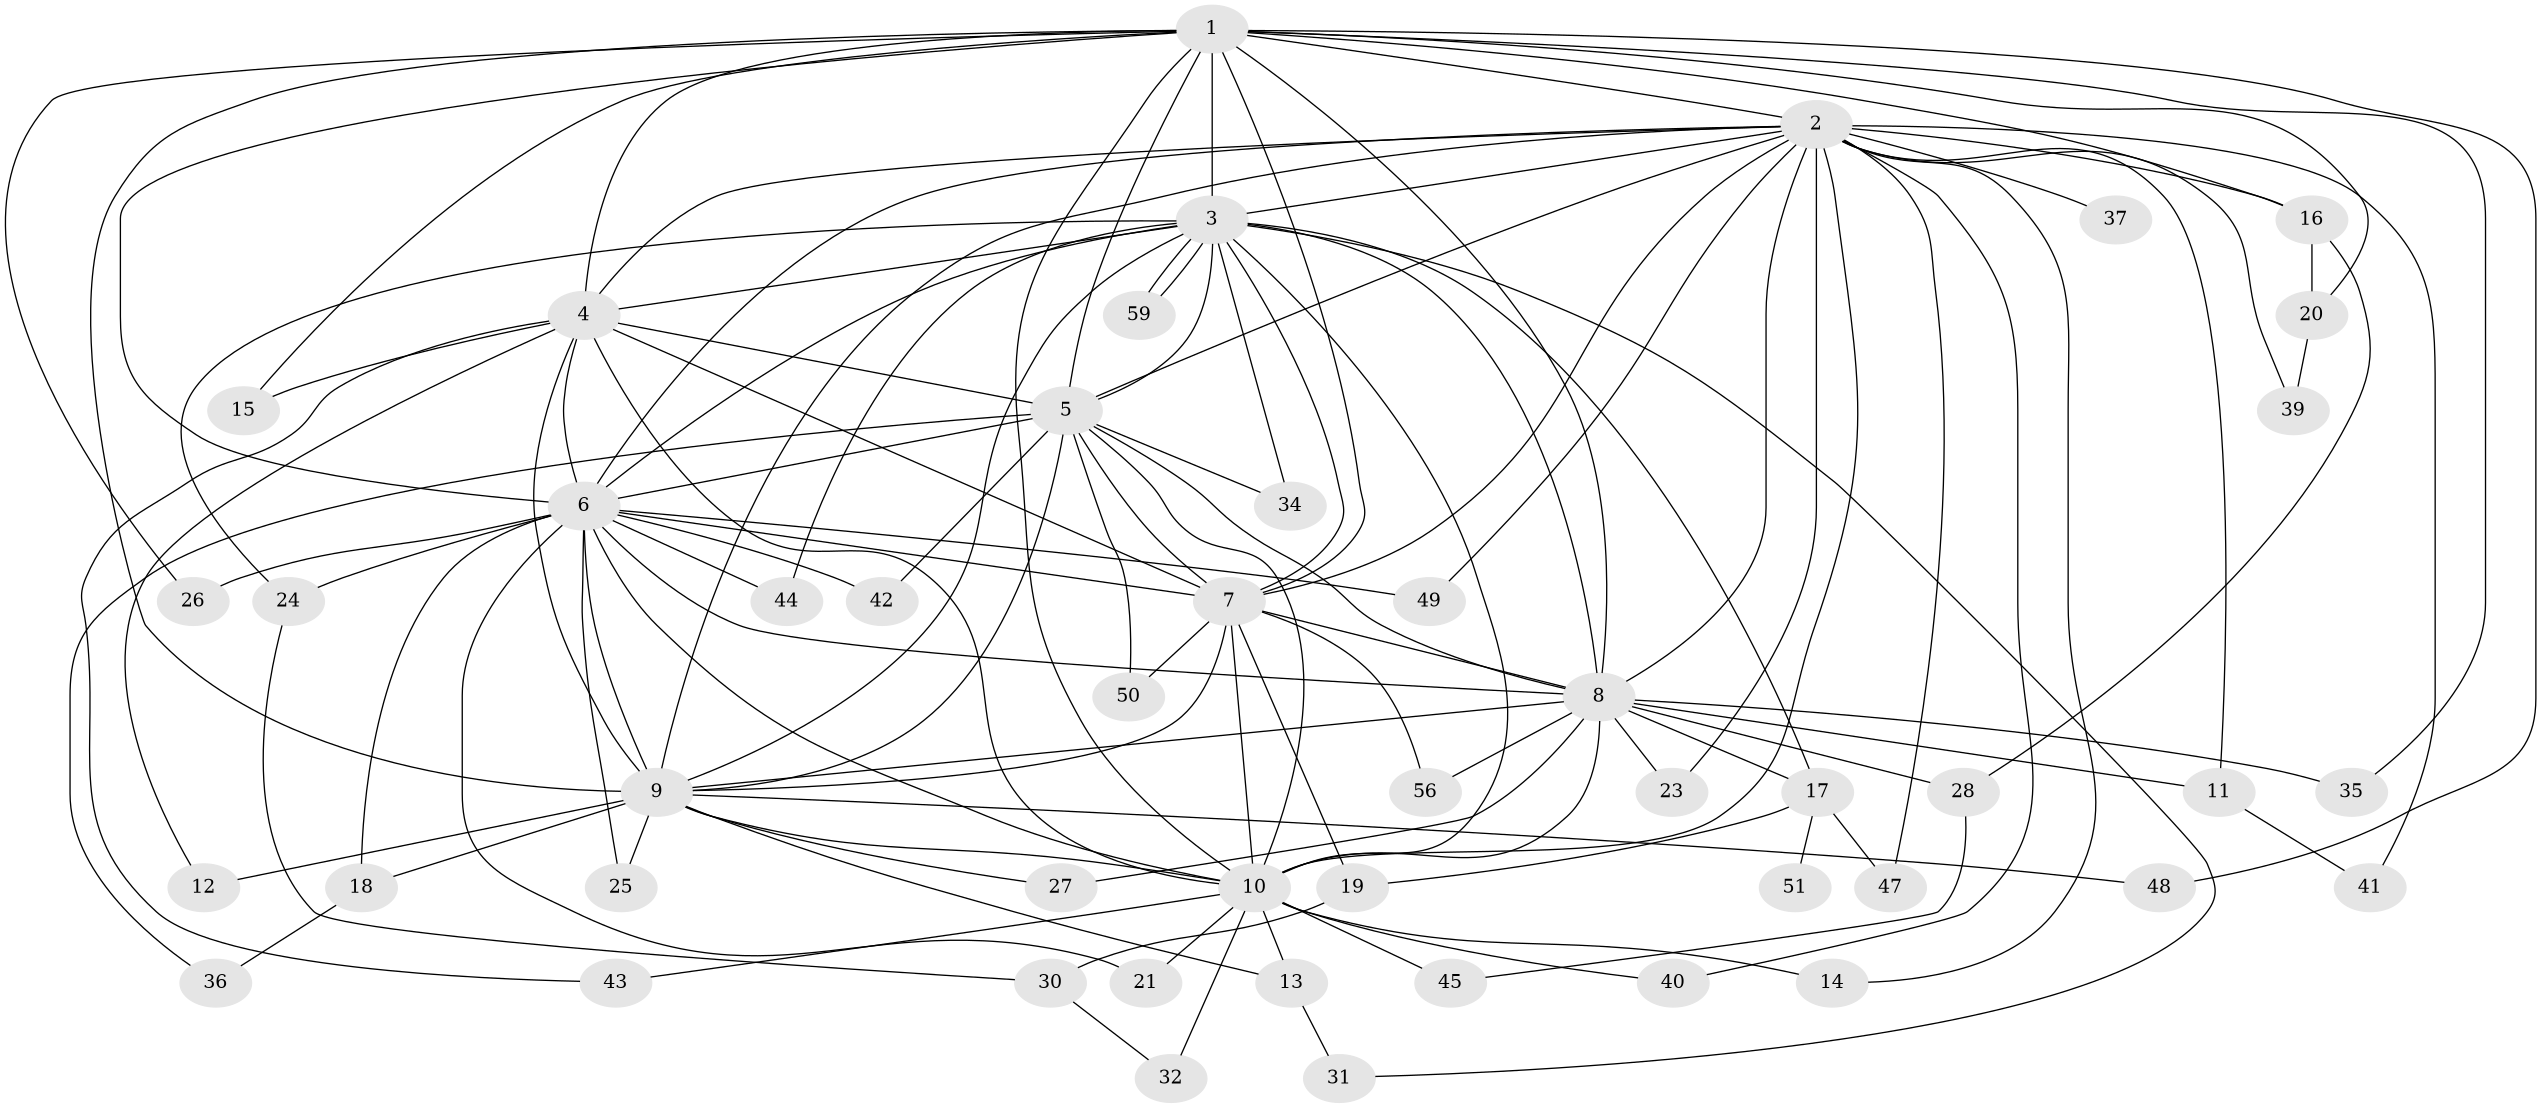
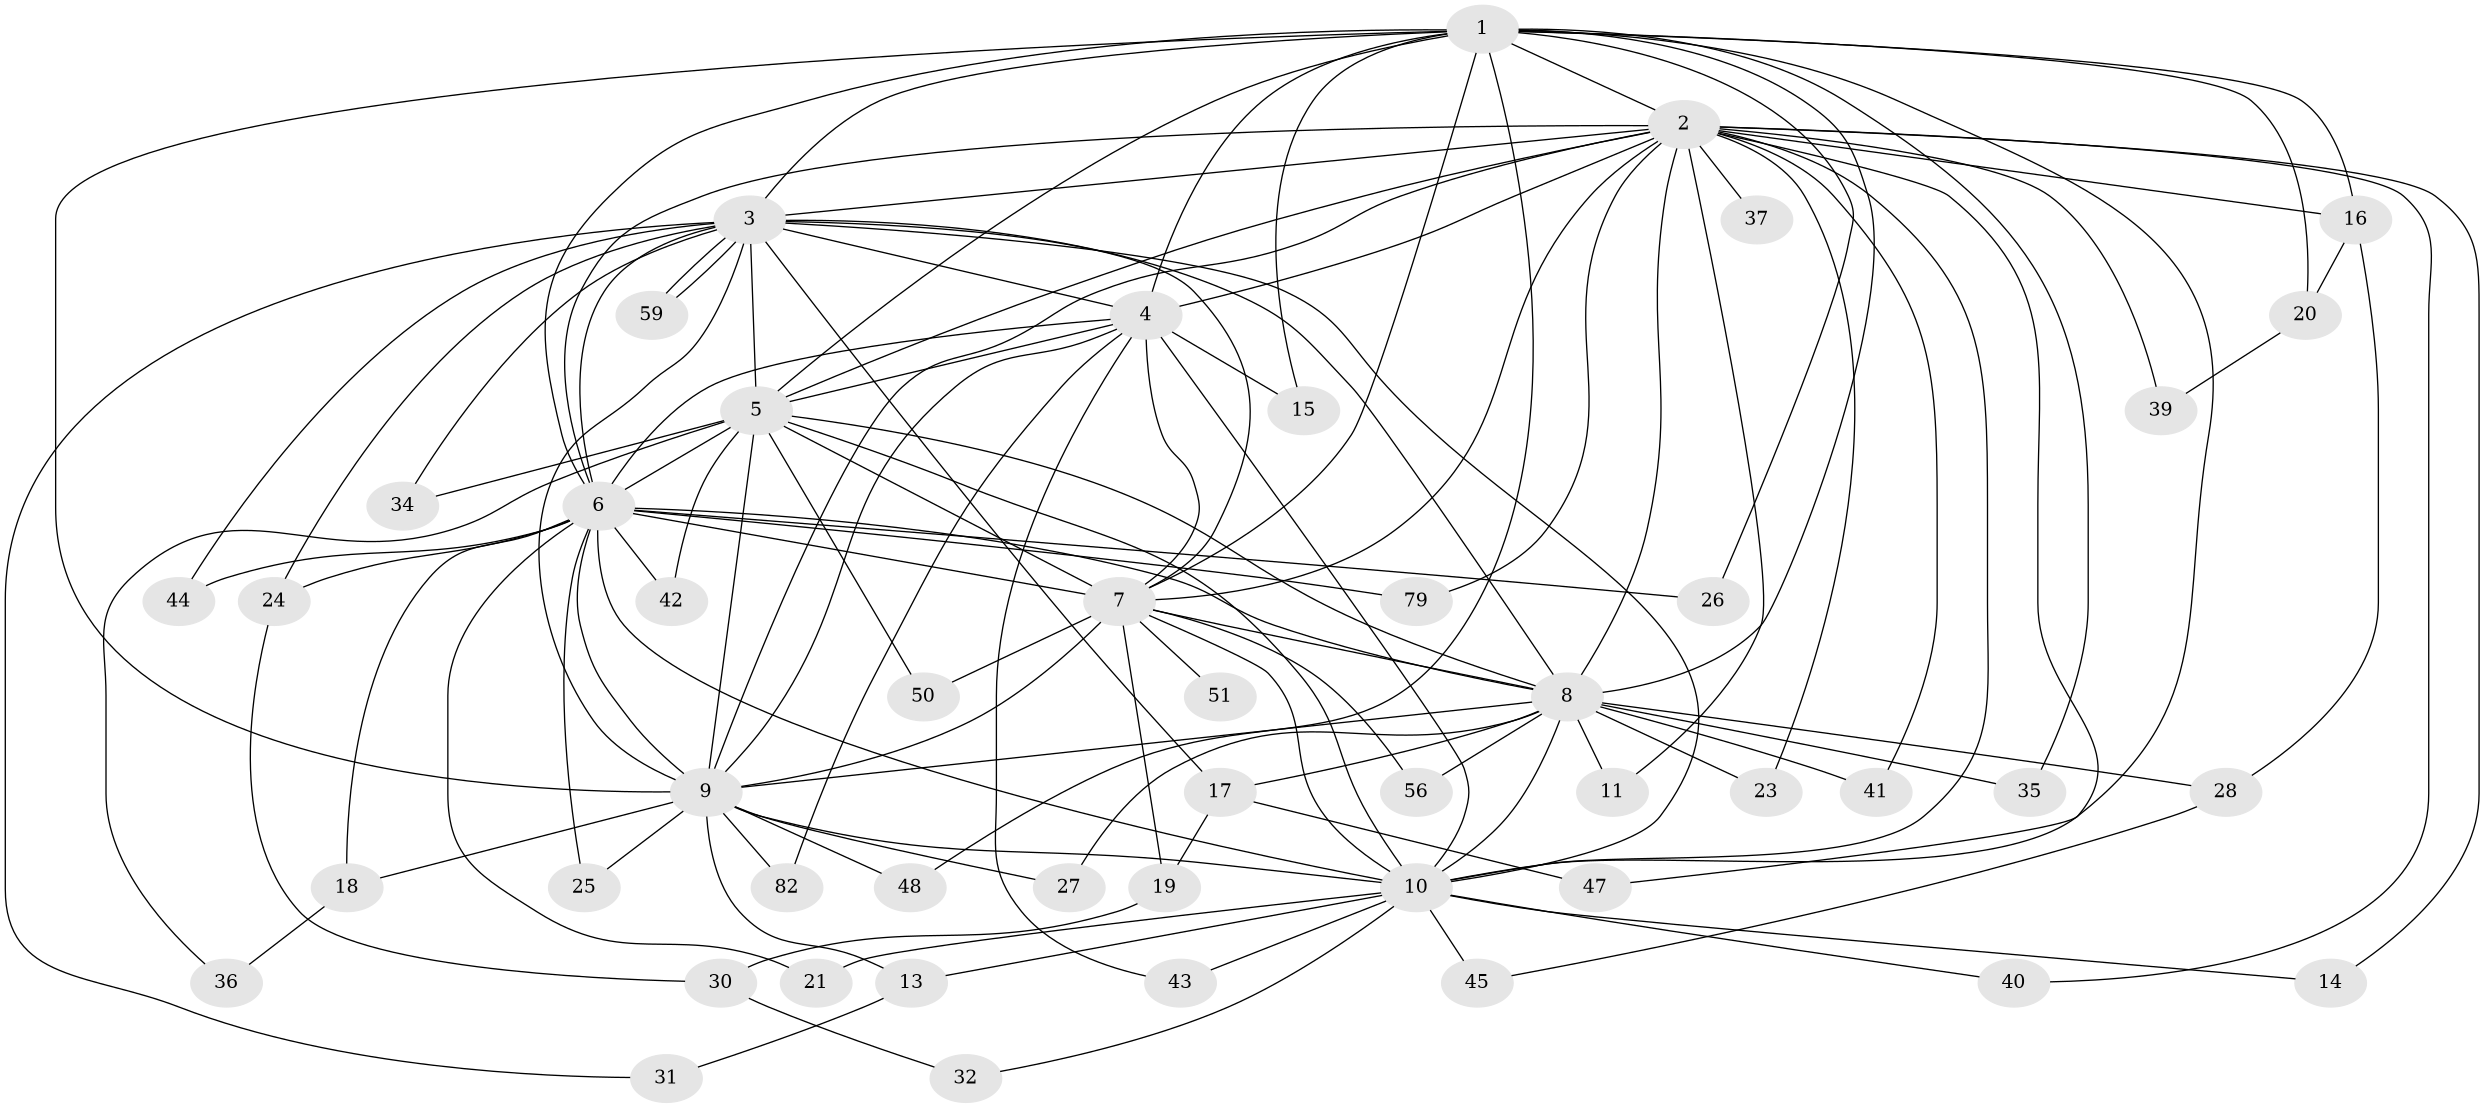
node "49": label "49" -> "79"
edge "17" -- "51": now "7" -- "51"
edge "11" -- "41": now "8" -- "41"
node "12": label "12" -> "82"
